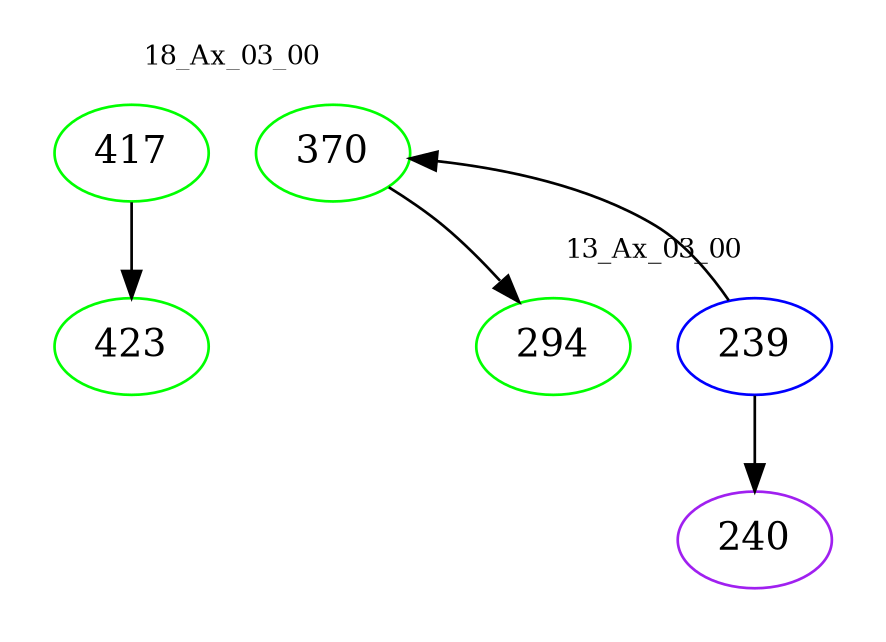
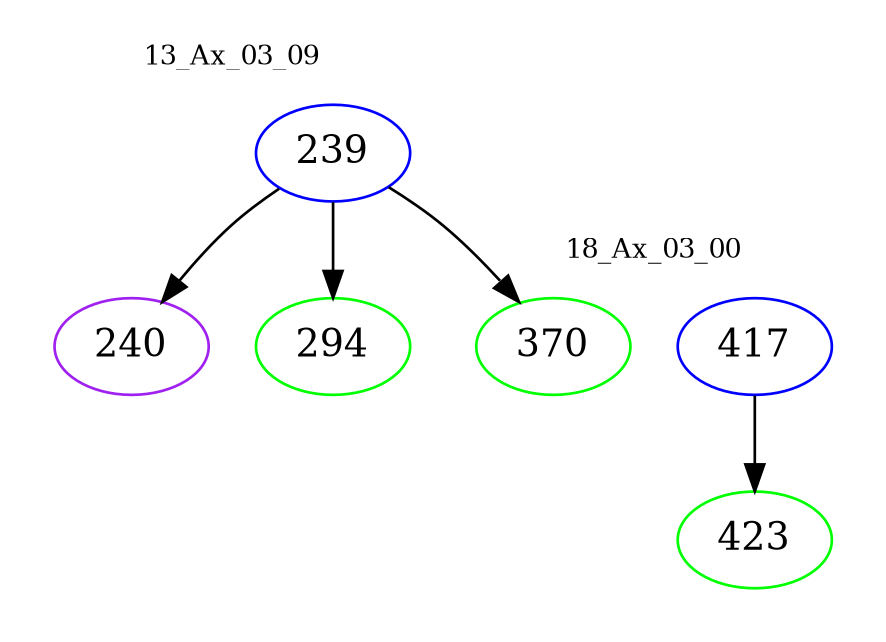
node "417": color green -> blue
cluster "13_Ax_03_00": label "13_Ax_03_00" -> "13_Ax_03_09"
edge "370" -> "294": now "239" -> "294"
